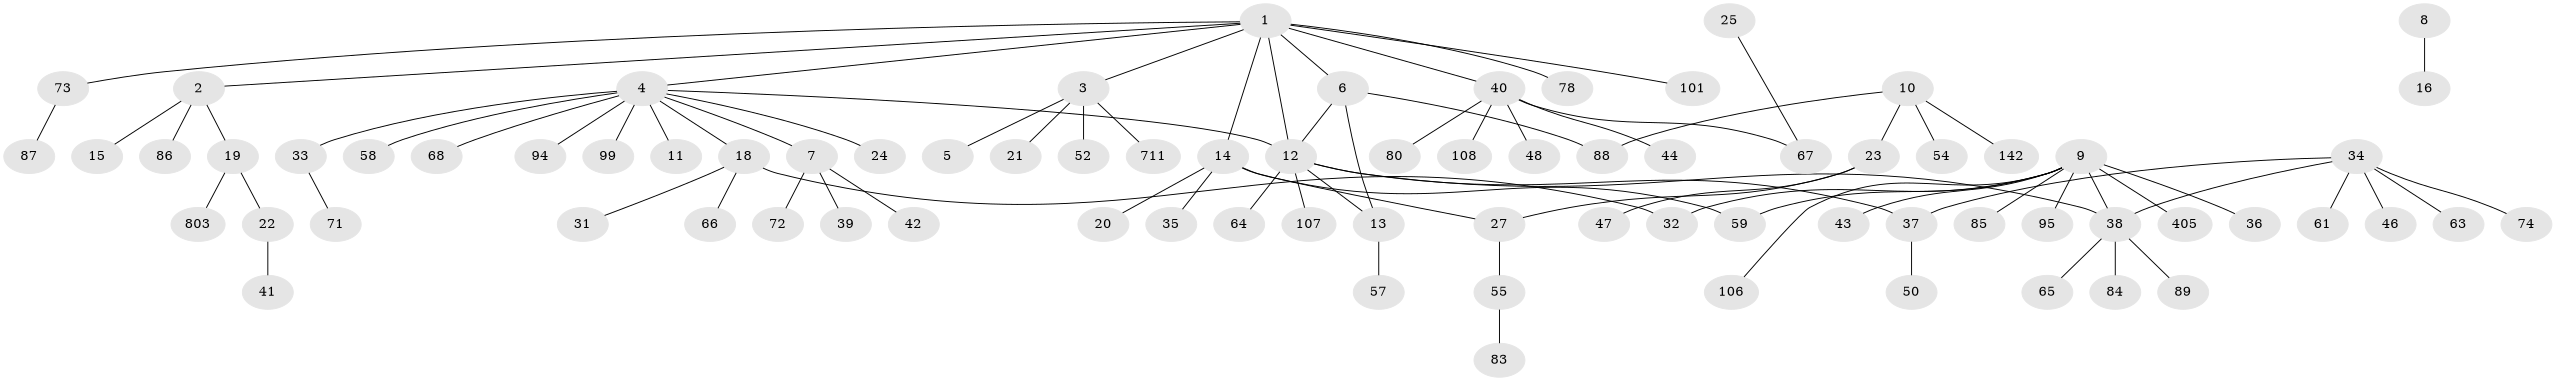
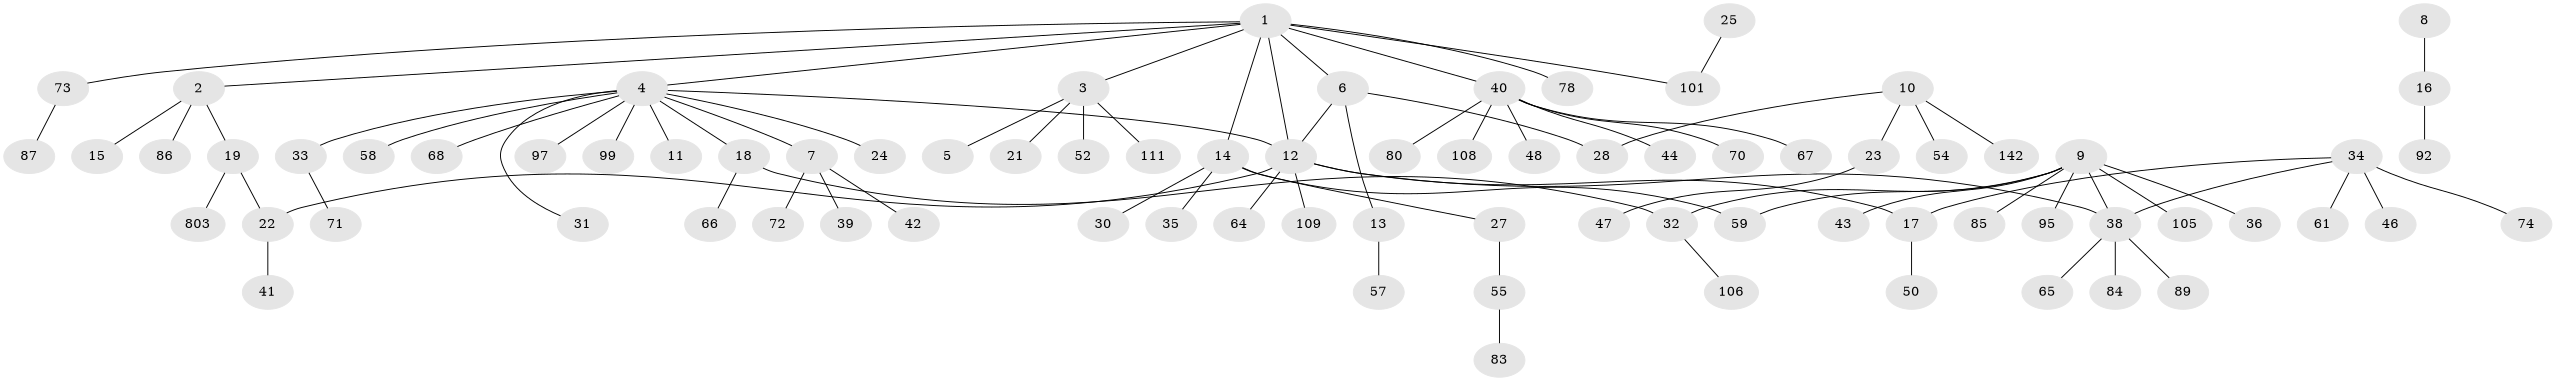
edge "25" -- "67": now "25" -- "101"
node "94": label "94" -> "97"
node "711": label "711" -> "111"
node "88": label "88" -> "28"
node "70": added
node "92": added
edge "9" -- "106": now "32" -- "106"
edge "18" -- "31": now "4" -- "31"
edge "12" -- "13": now "12" -- "22"
edge "23" -- "27": removed
node "20": label "20" -> "30"
node "107": label "107" -> "109"
node "37": label "37" -> "17"
node "405": label "405" -> "105"
node "63": removed
